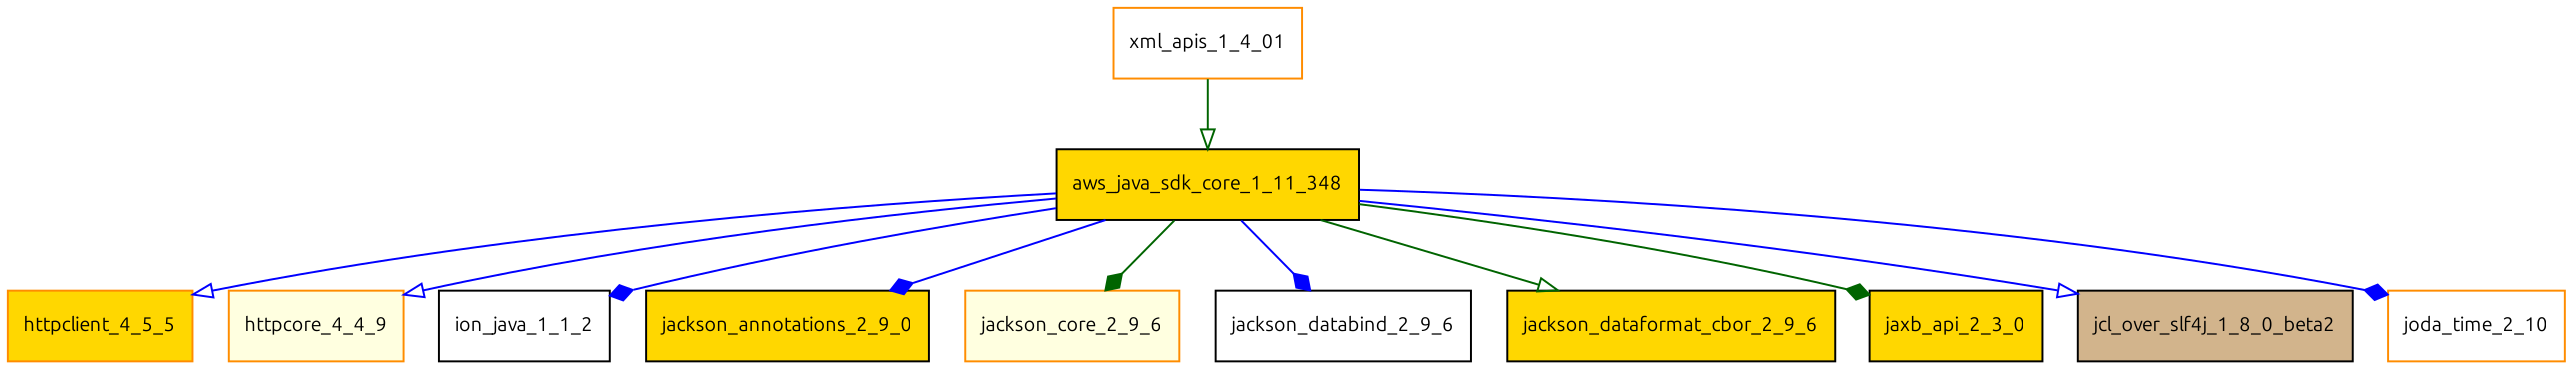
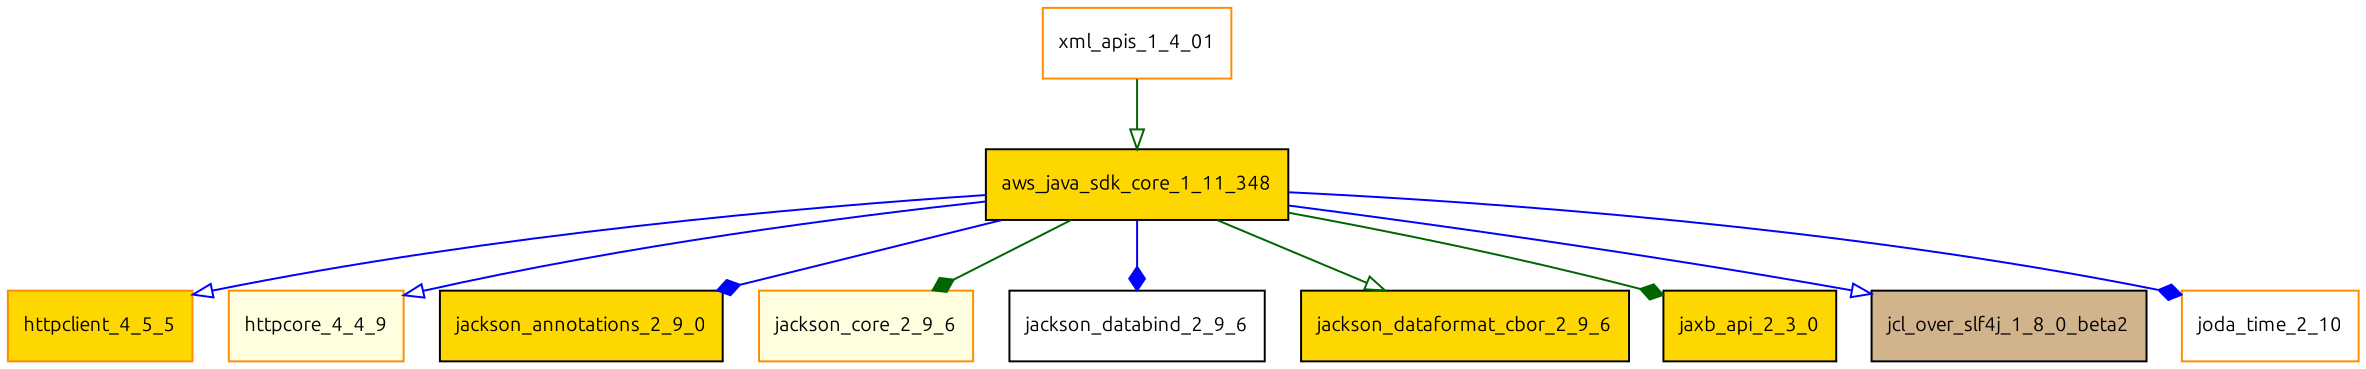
node "ion_java_1_1_2": removed
